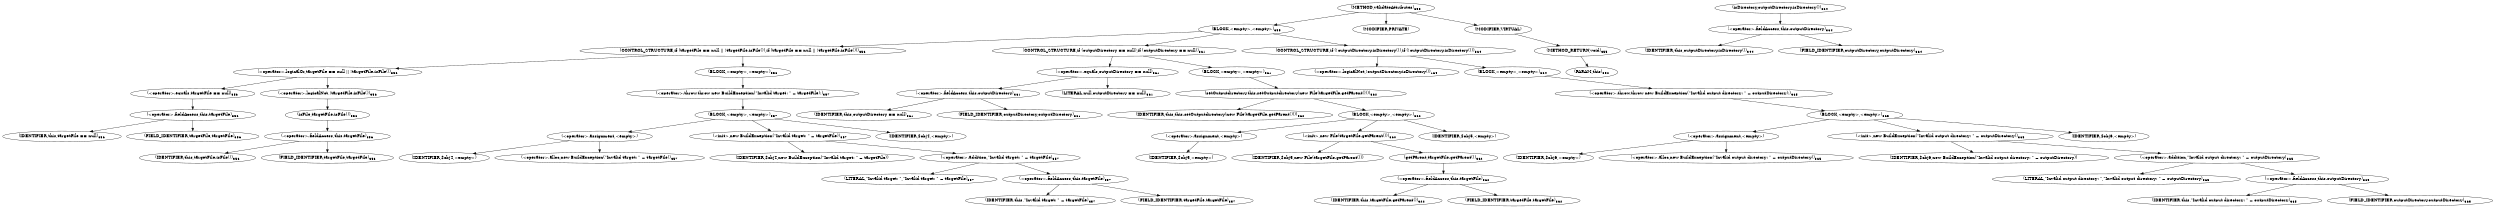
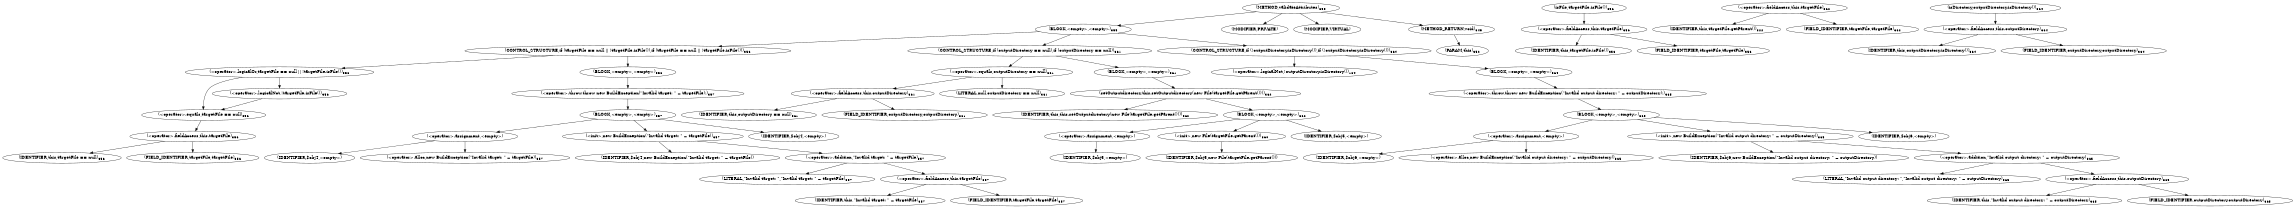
edge "(MODIFIER,VIRTUAL)" -> "(METHOD_RETURN,void)": now "(METHOD,validateAttributes)" -> "(METHOD_RETURN,void)"
node "(METHOD_RETURN,void)": text "355" -> "345"
node "(IDENTIFIER,this,outputDirectory.isDirectory())": text "344" -> "364"
edge "(<operator>.logicalNot,!targetFile.isFile())" -> "(isFile,targetFile.isFile())": now "(<operator>.logicalNot,!targetFile.isFile())" -> "(<operator>.equals,targetFile == null)"
node "(getParent,targetFile.getParent())": removed
